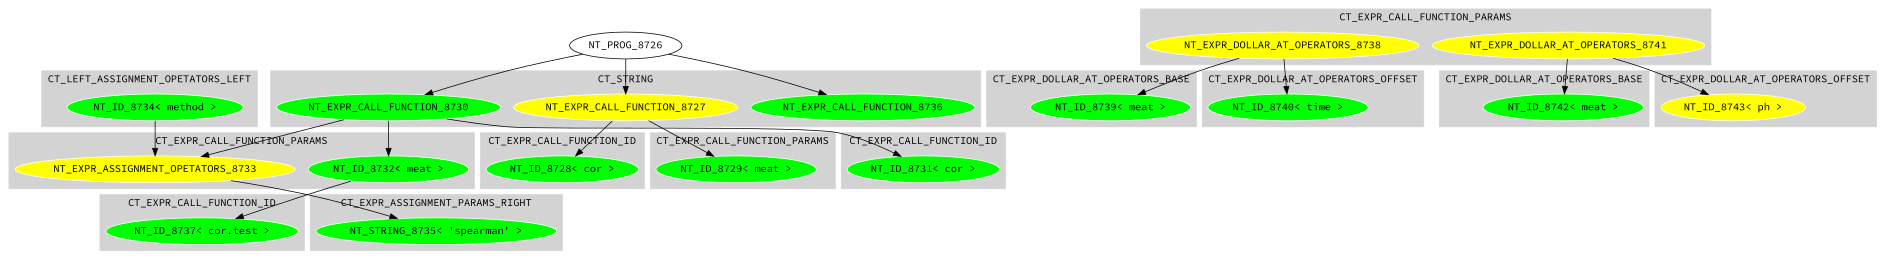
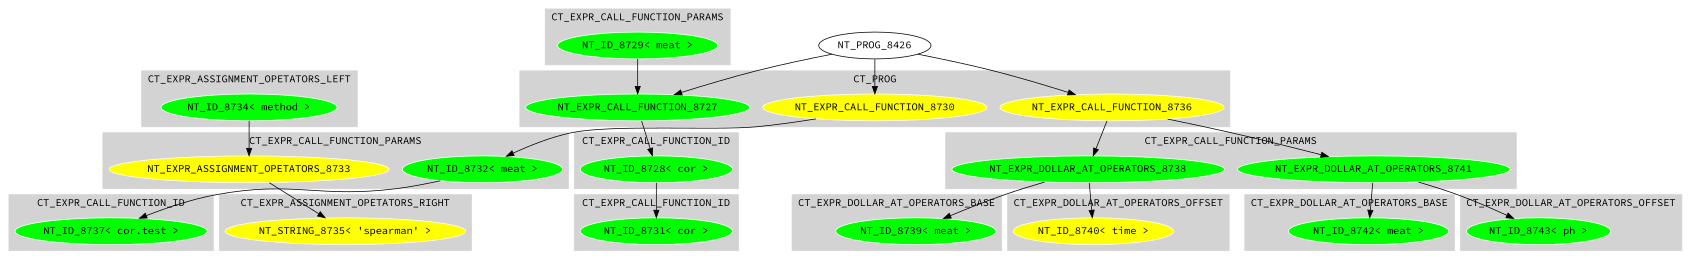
node "NT_PROG_8726": label "NT_PROG_8726" -> "NT_PROG_8426"
node "NT_EXPR_DOLLAR_AT_OPERATORS_8738": fillcolor yellow -> green
node "NT_EXPR_DOLLAR_AT_OPERATORS_8741": fillcolor yellow -> green
cluster "CT_LEFT_ASSIGNMENT_OPETATORS_LEFT": label "CT_LEFT_ASSIGNMENT_OPETATORS_LEFT" -> "CT_EXPR_ASSIGNMENT_OPETATORS_LEFT"
cluster "CT_STRING": label "CT_STRING" -> "CT_PROG"
node "NT_EXPR_CALL_FUNCTION_8730": fillcolor green -> yellow
node "NT_EXPR_CALL_FUNCTION_8727": fillcolor yellow -> green
node "NT_EXPR_CALL_FUNCTION_8736": fillcolor green -> yellow
node "NT_ID_8740< time >": fillcolor green -> yellow
node "NT_ID_8743< ph >": fillcolor yellow -> green
edge "NT_EXPR_CALL_FUNCTION_8730" -> "NT_ID_8731< cor >": now "NT_ID_8728< cor >" -> "NT_ID_8731< cor >"
edge "NT_EXPR_CALL_FUNCTION_8727" -> "NT_ID_8729< meat >": reversed
edge "NT_EXPR_CALL_FUNCTION_8730" -> "NT_EXPR_ASSIGNMENT_OPETATORS_8733": removed
edge "NT_EXPR_CALL_FUNCTION_8736" -> "NT_EXPR_DOLLAR_AT_OPERATORS_8738": added
edge "NT_EXPR_CALL_FUNCTION_8736" -> "NT_EXPR_DOLLAR_AT_OPERATORS_8741": added
cluster "CT_EXPR_ASSIGNMENT_PARAMS_RIGHT": label "CT_EXPR_ASSIGNMENT_PARAMS_RIGHT" -> "CT_EXPR_ASSIGNMENT_OPETATORS_RIGHT"
node "NT_STRING_8735< 'spearman' >": fillcolor green -> yellow
